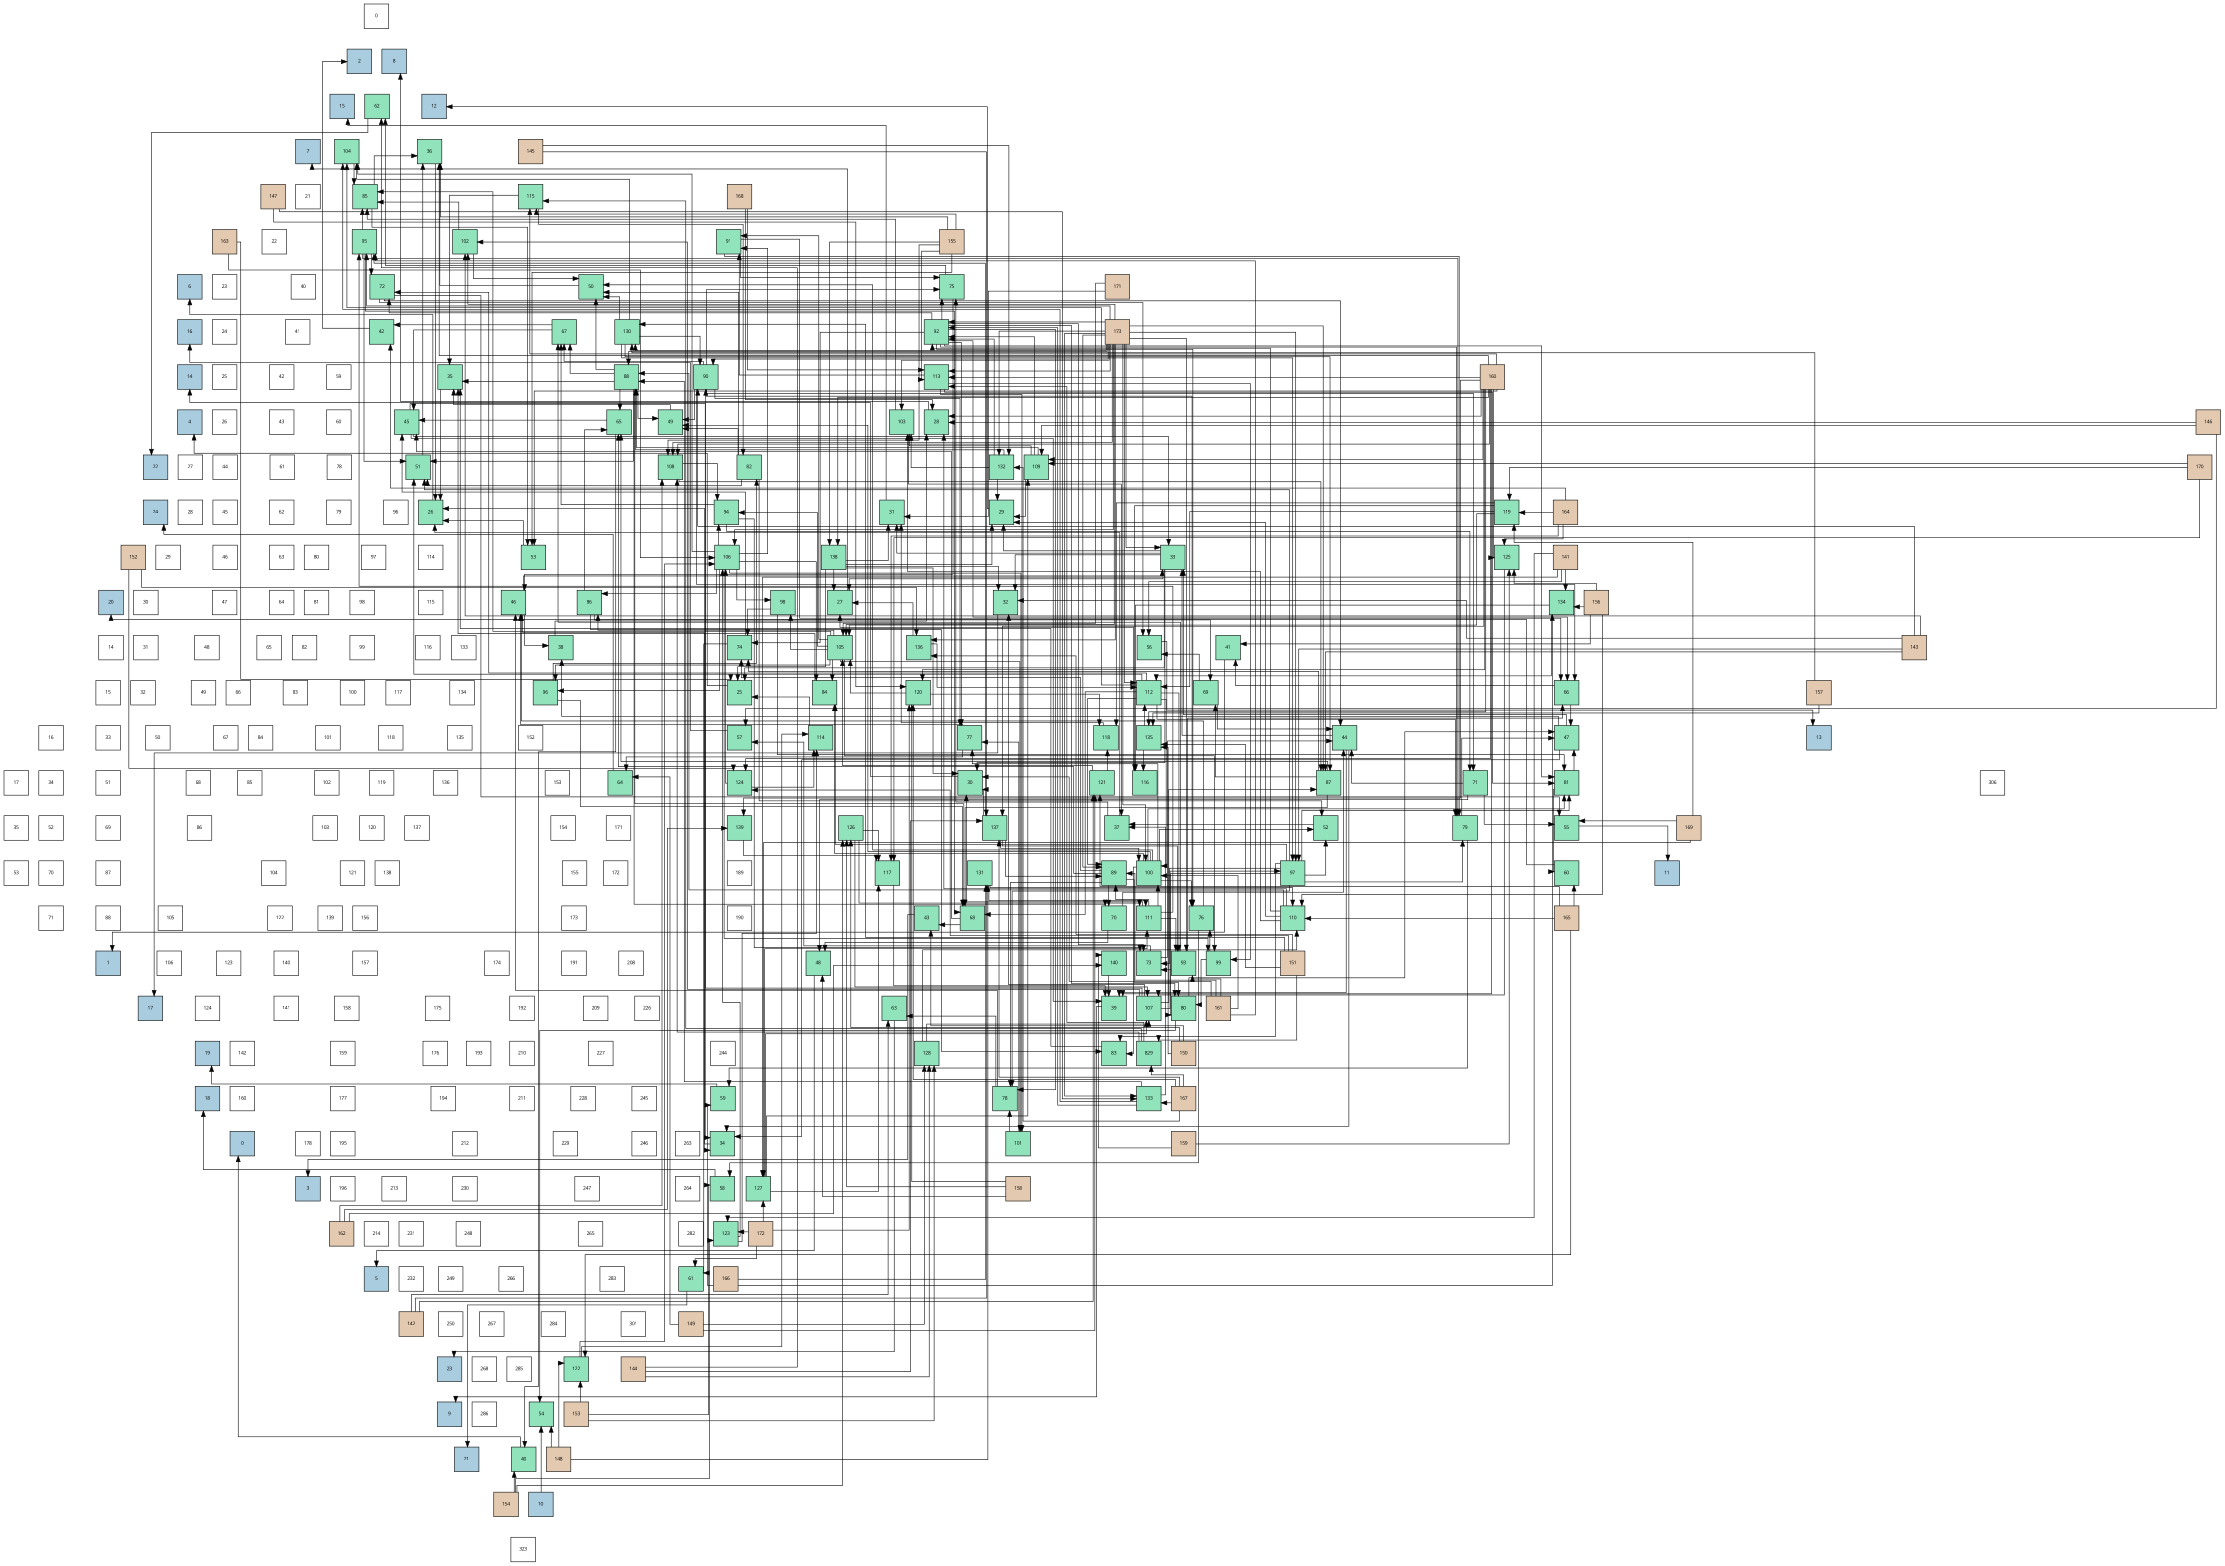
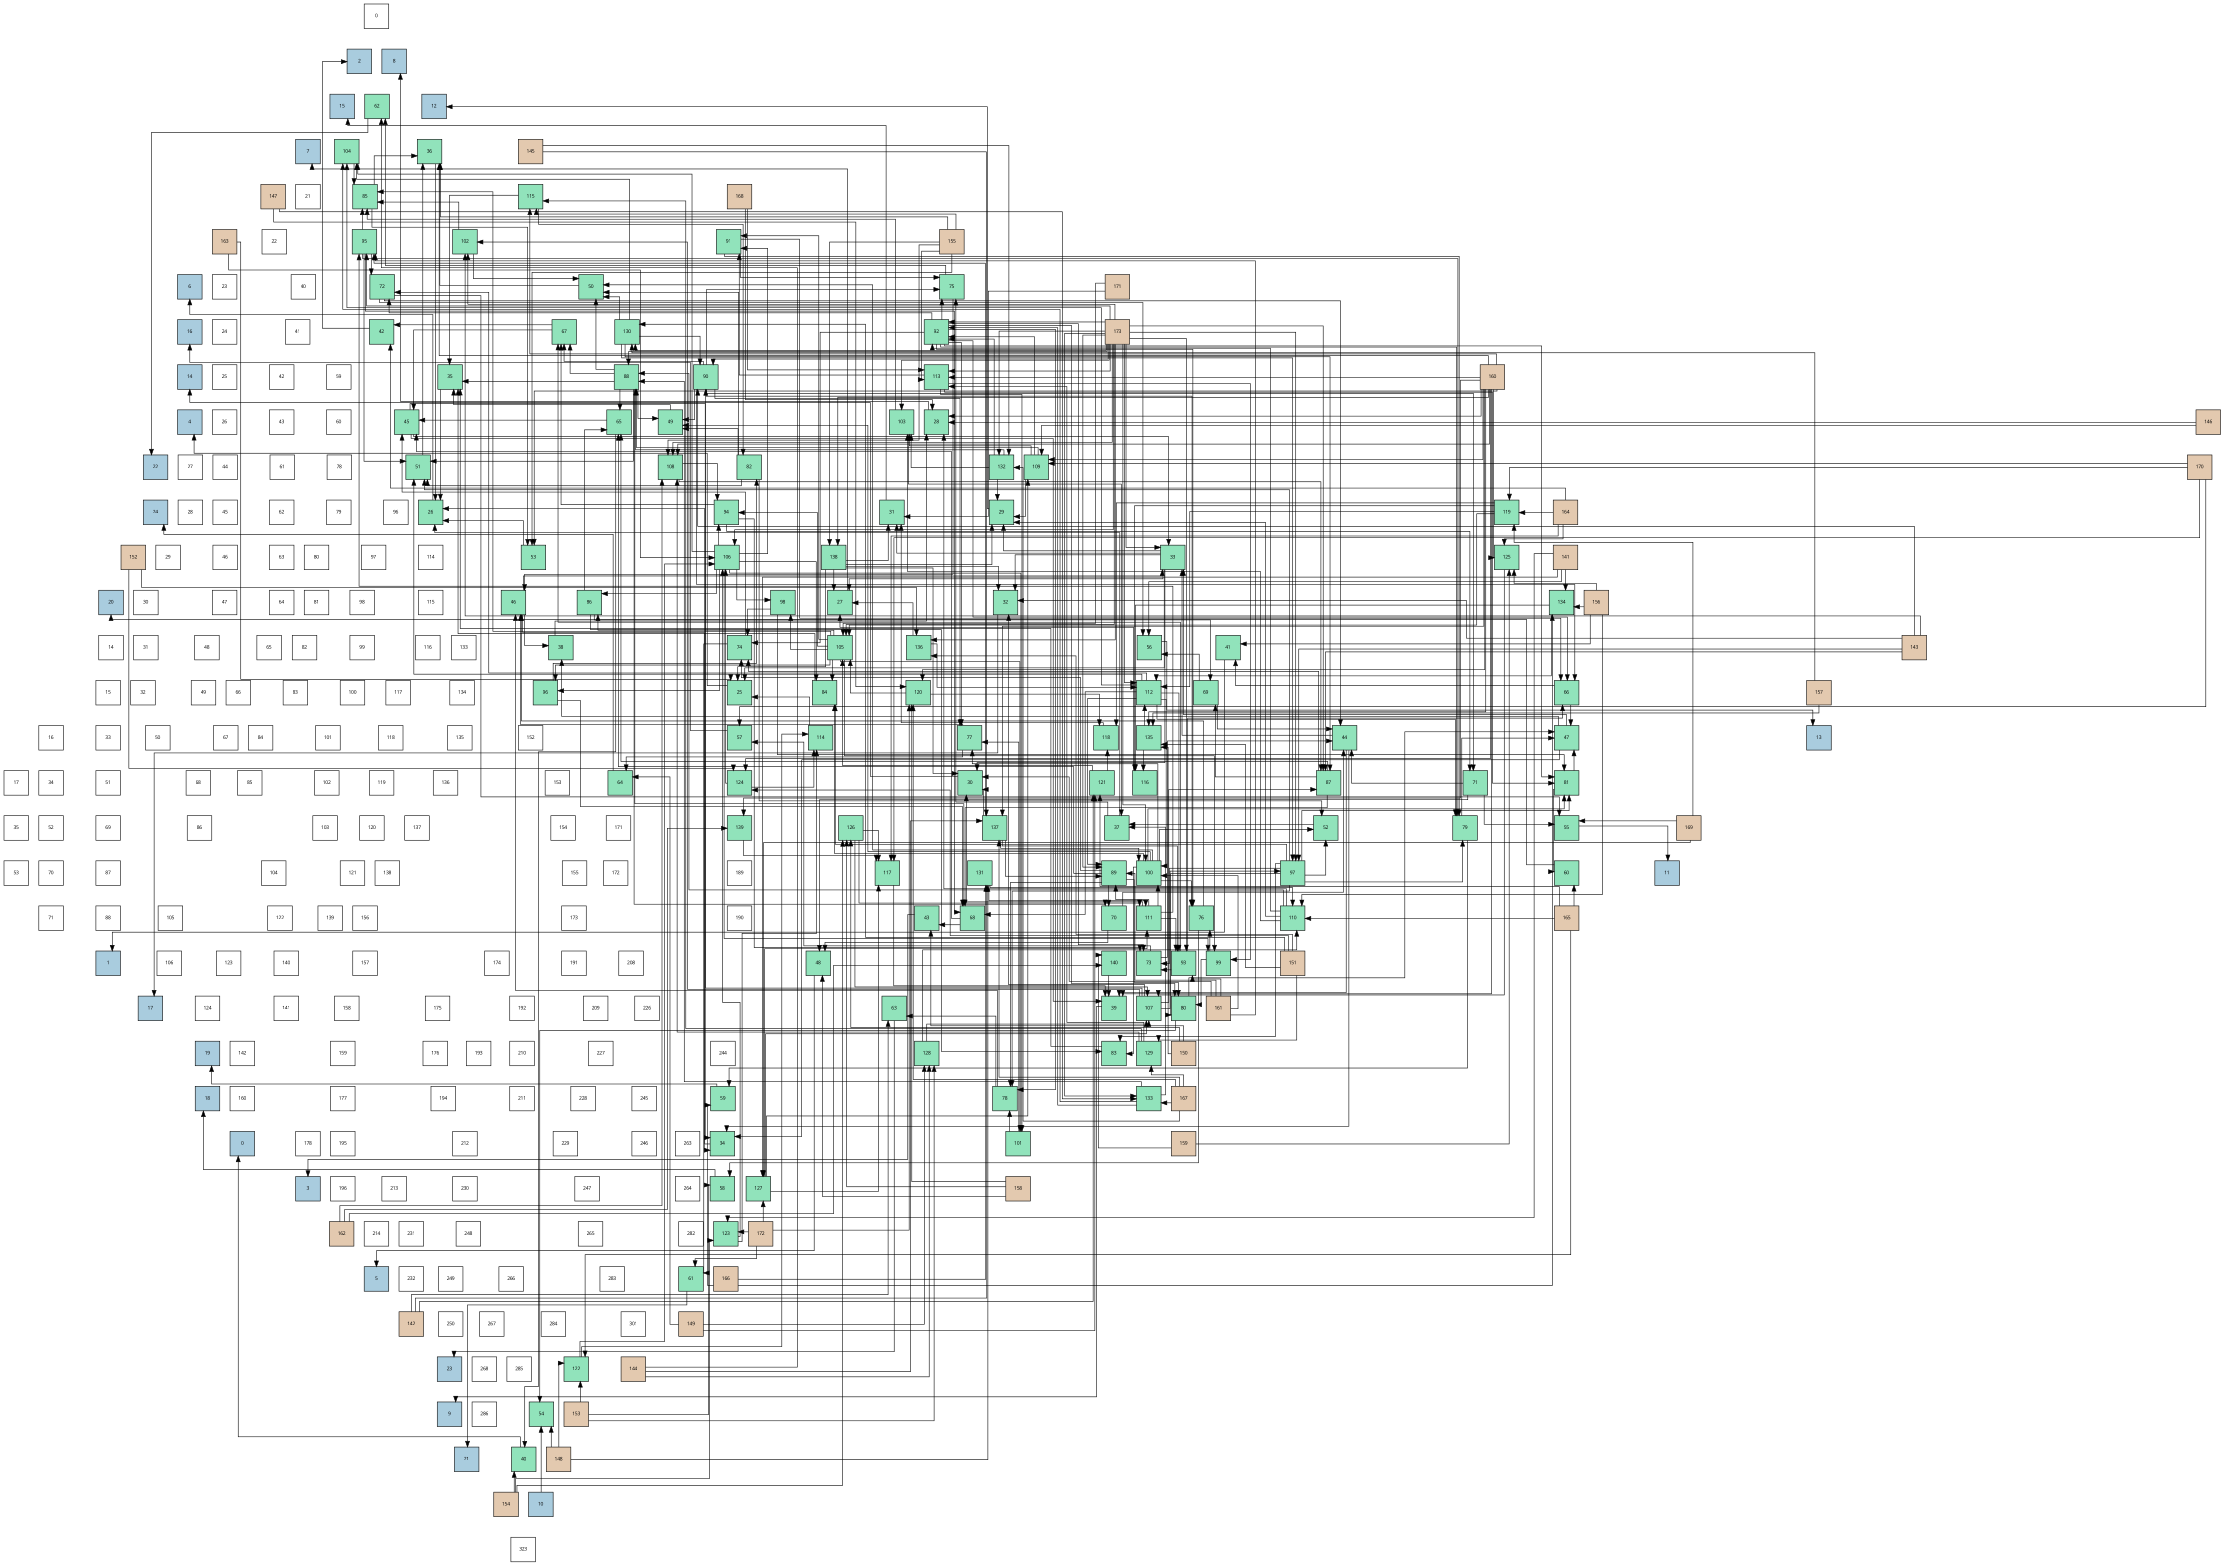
edge "146" -> "57": now "170" -> "57"
node "306": removed
node "829": label "829" -> "129"
